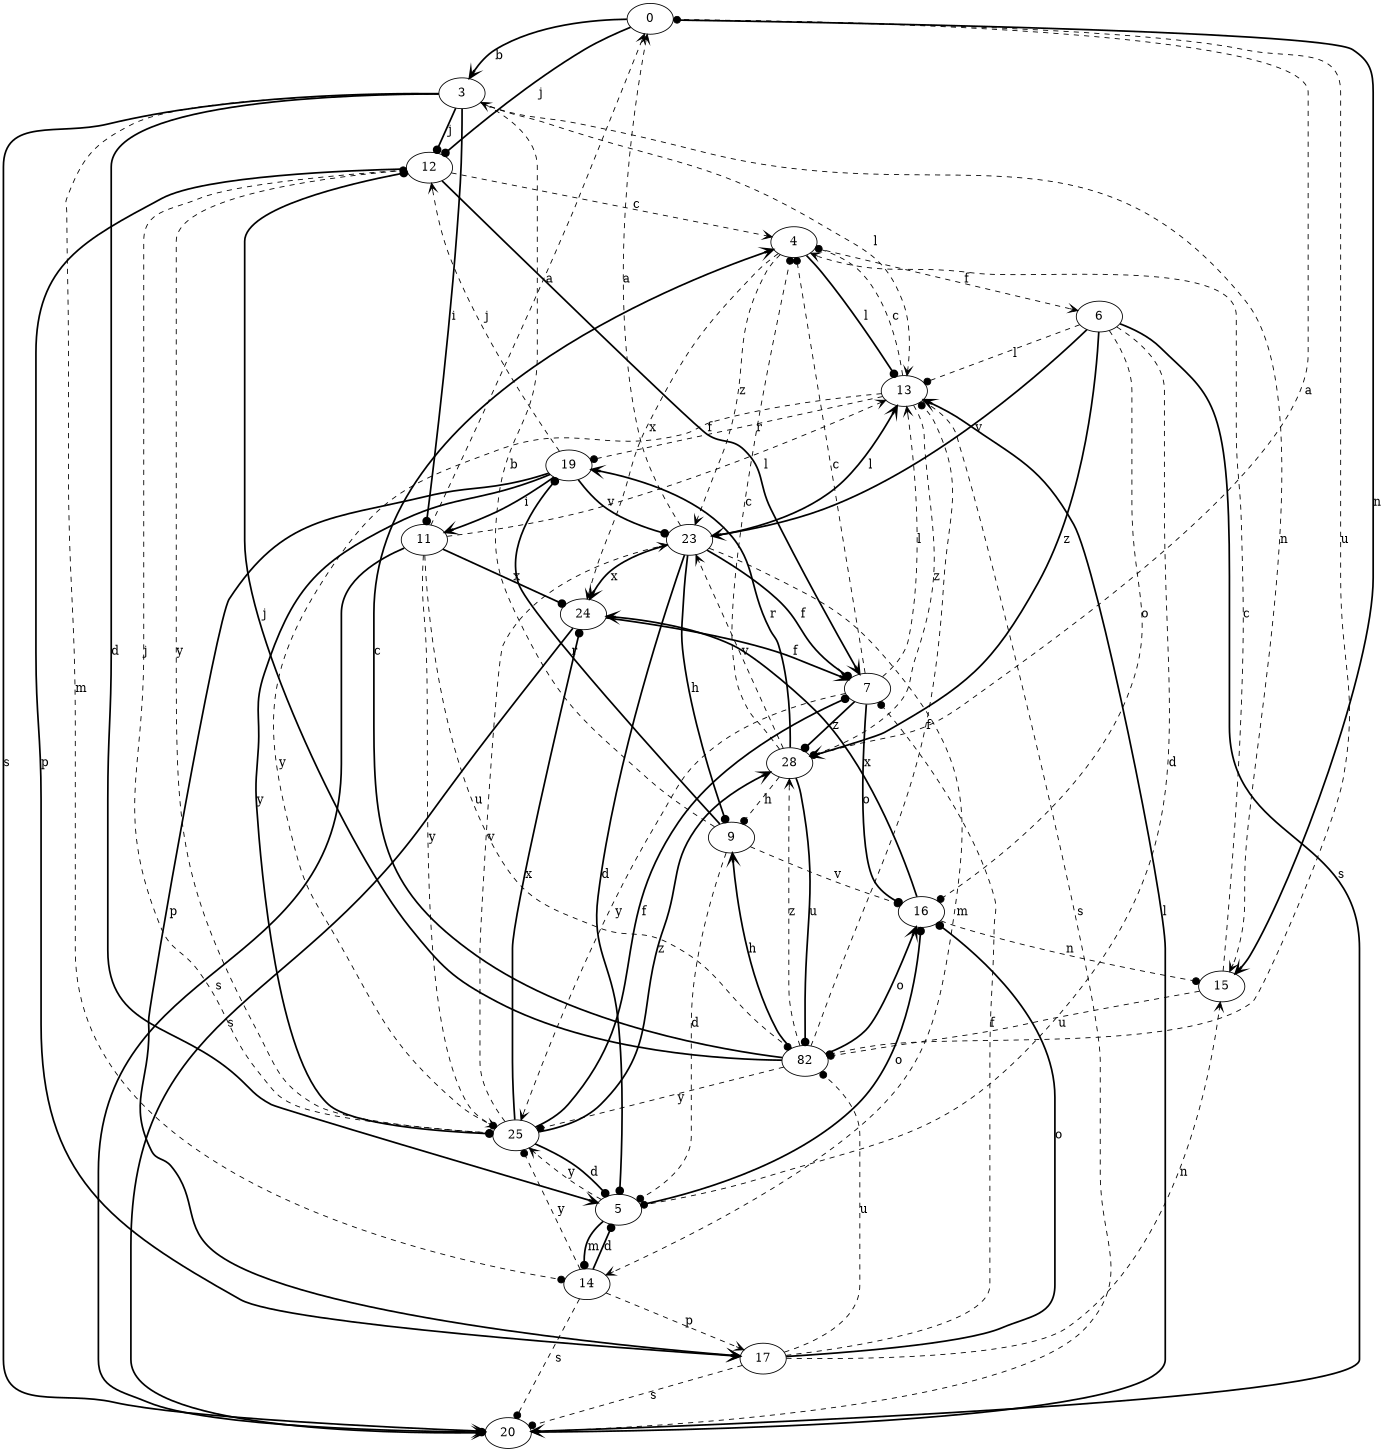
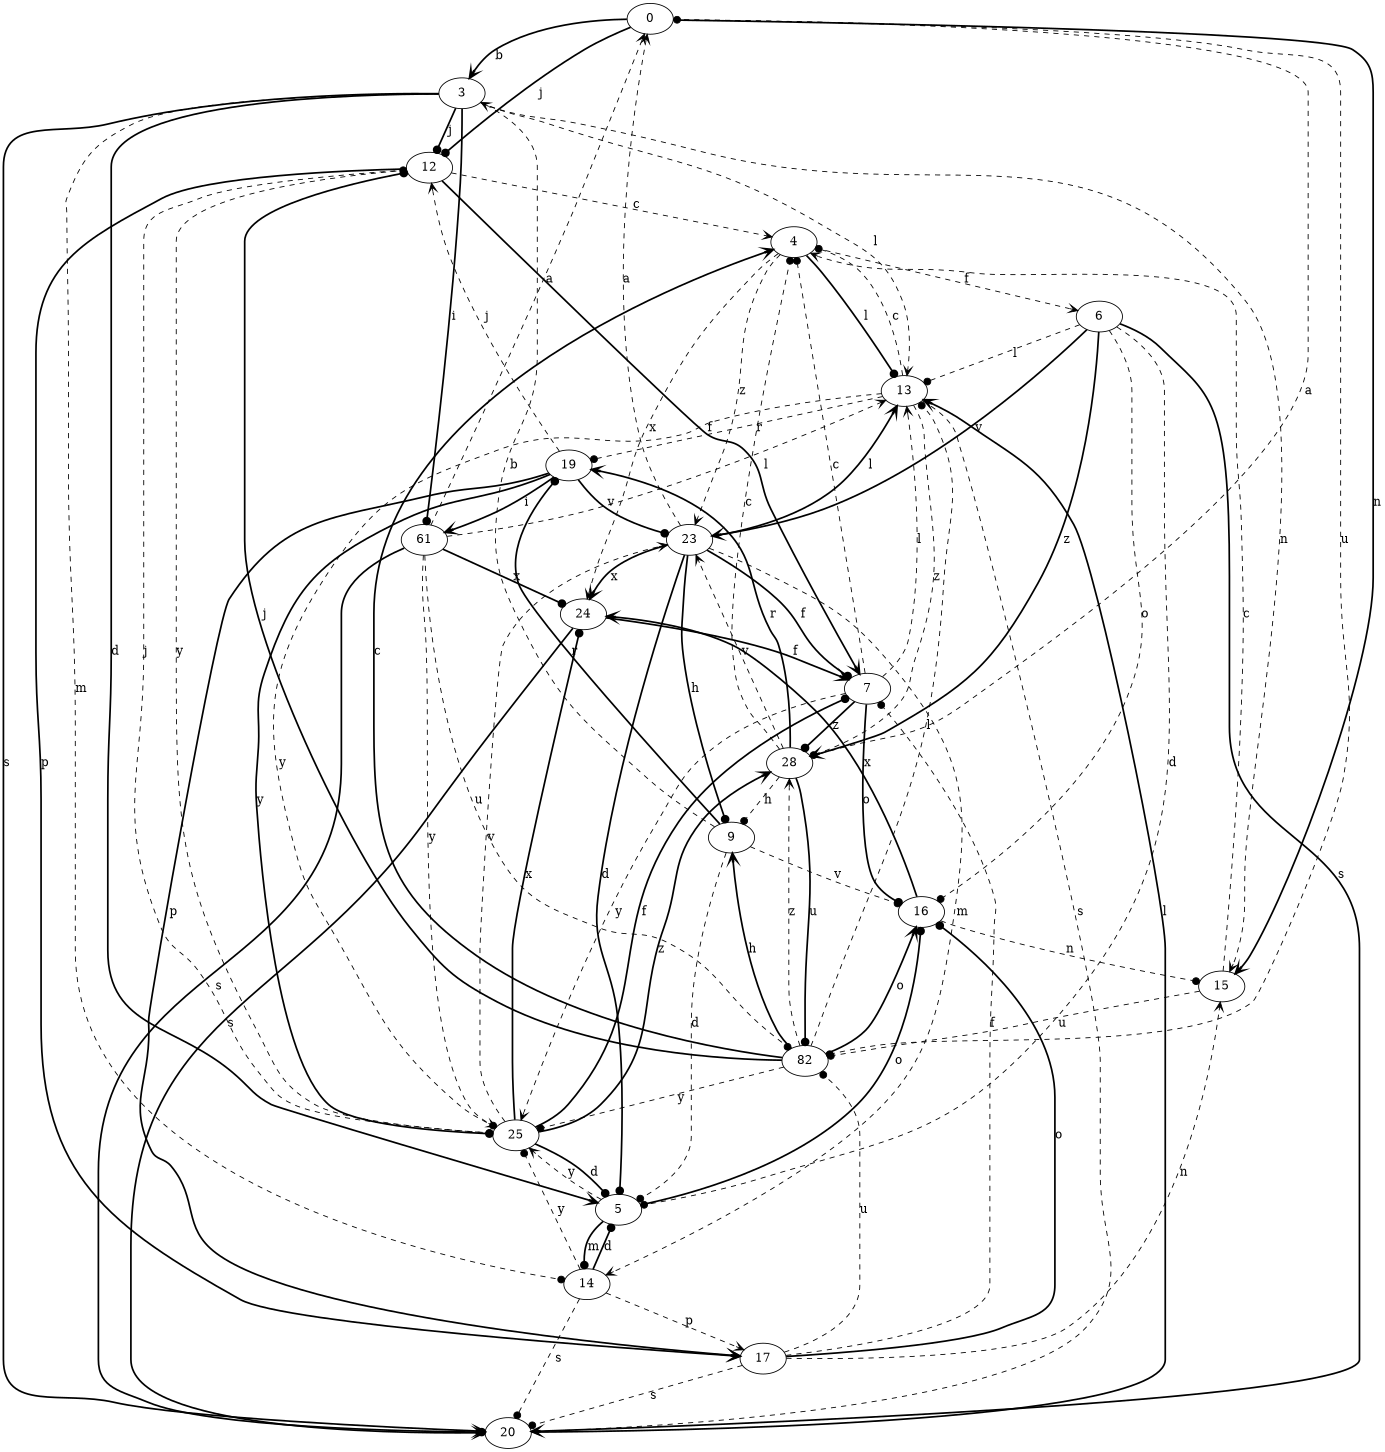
node "11": label "11" -> "61"
edge "82" -> "13": label "f" -> "l"
